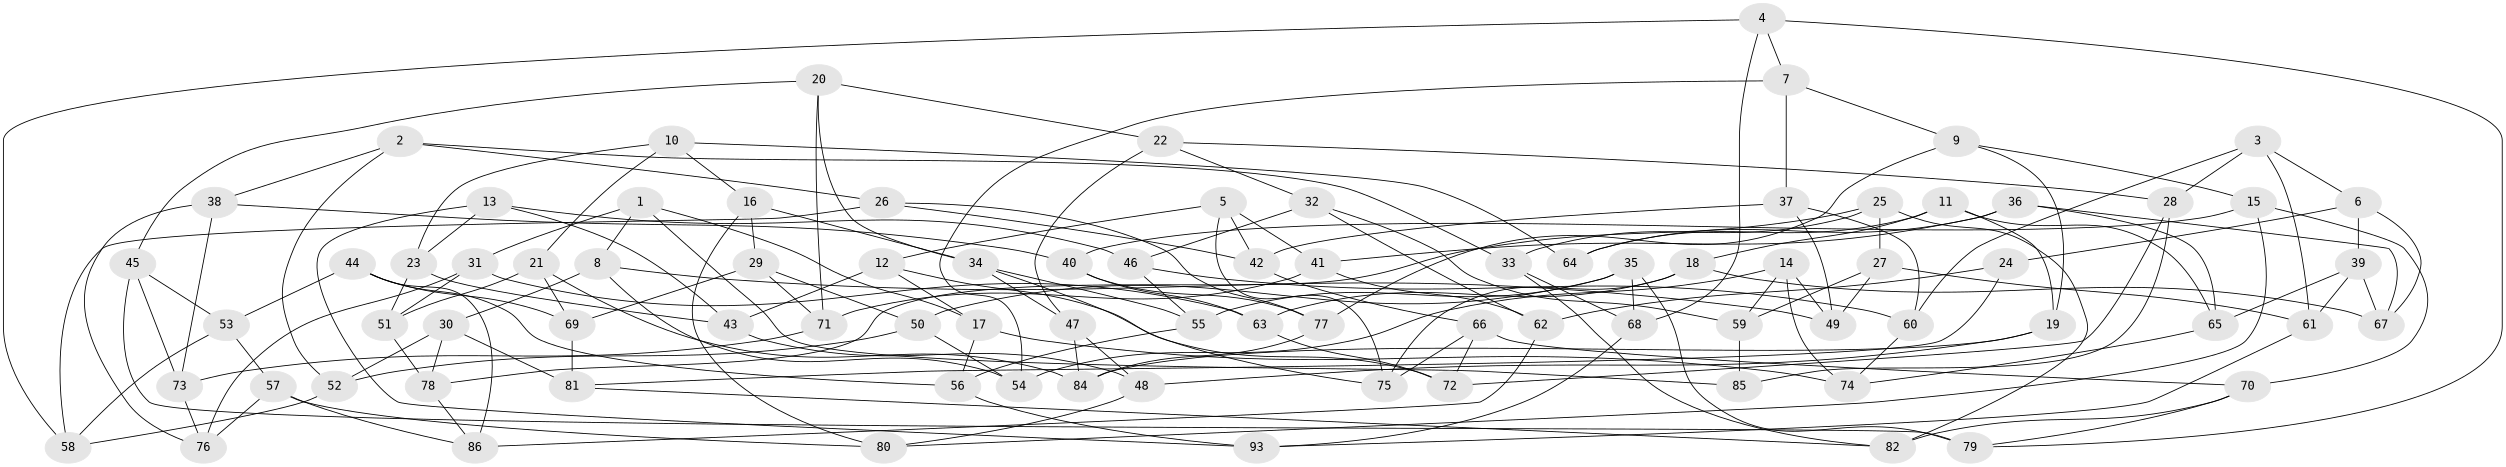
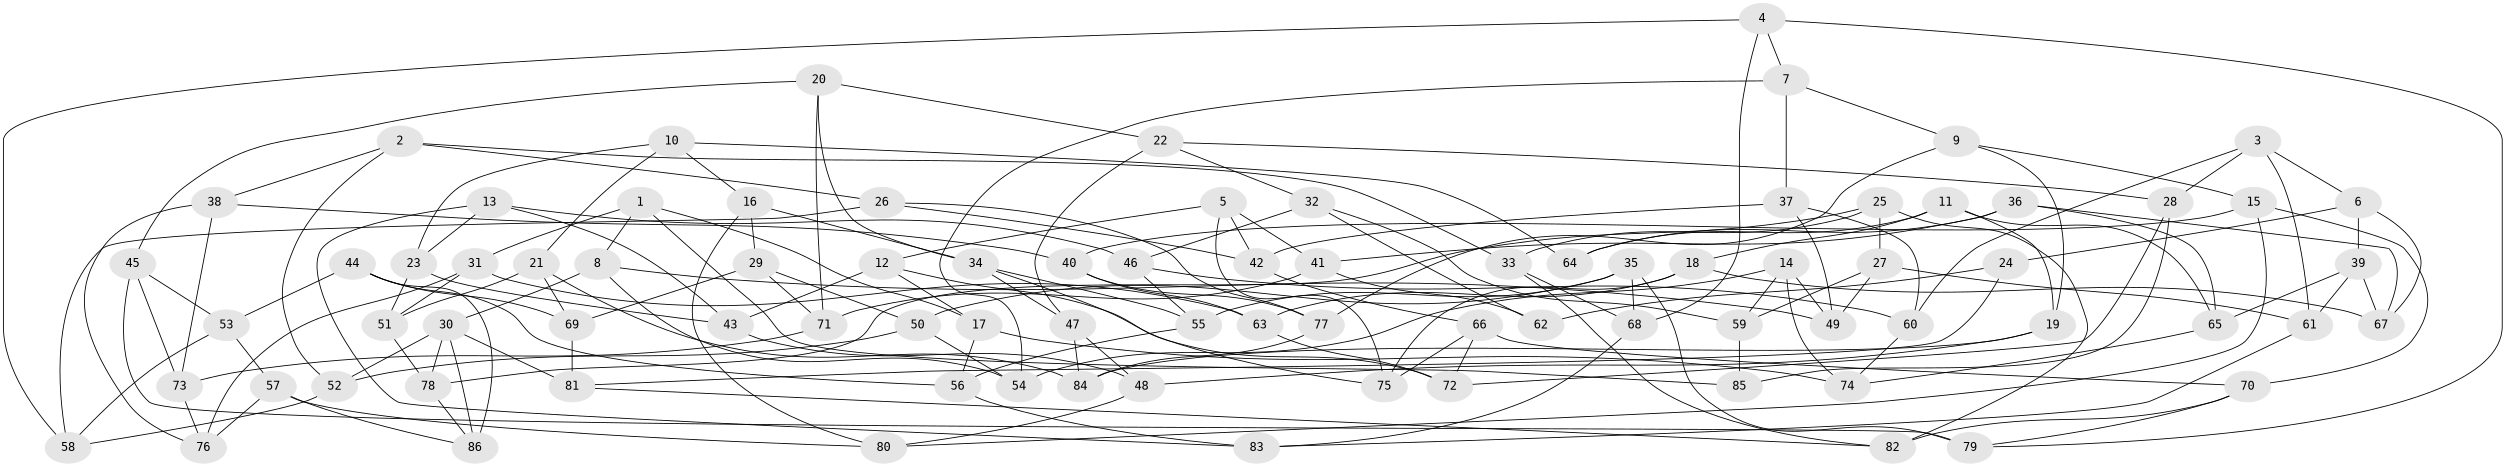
edge "62" -- "86": now "30" -- "86"
node "93": label "93" -> "83"
